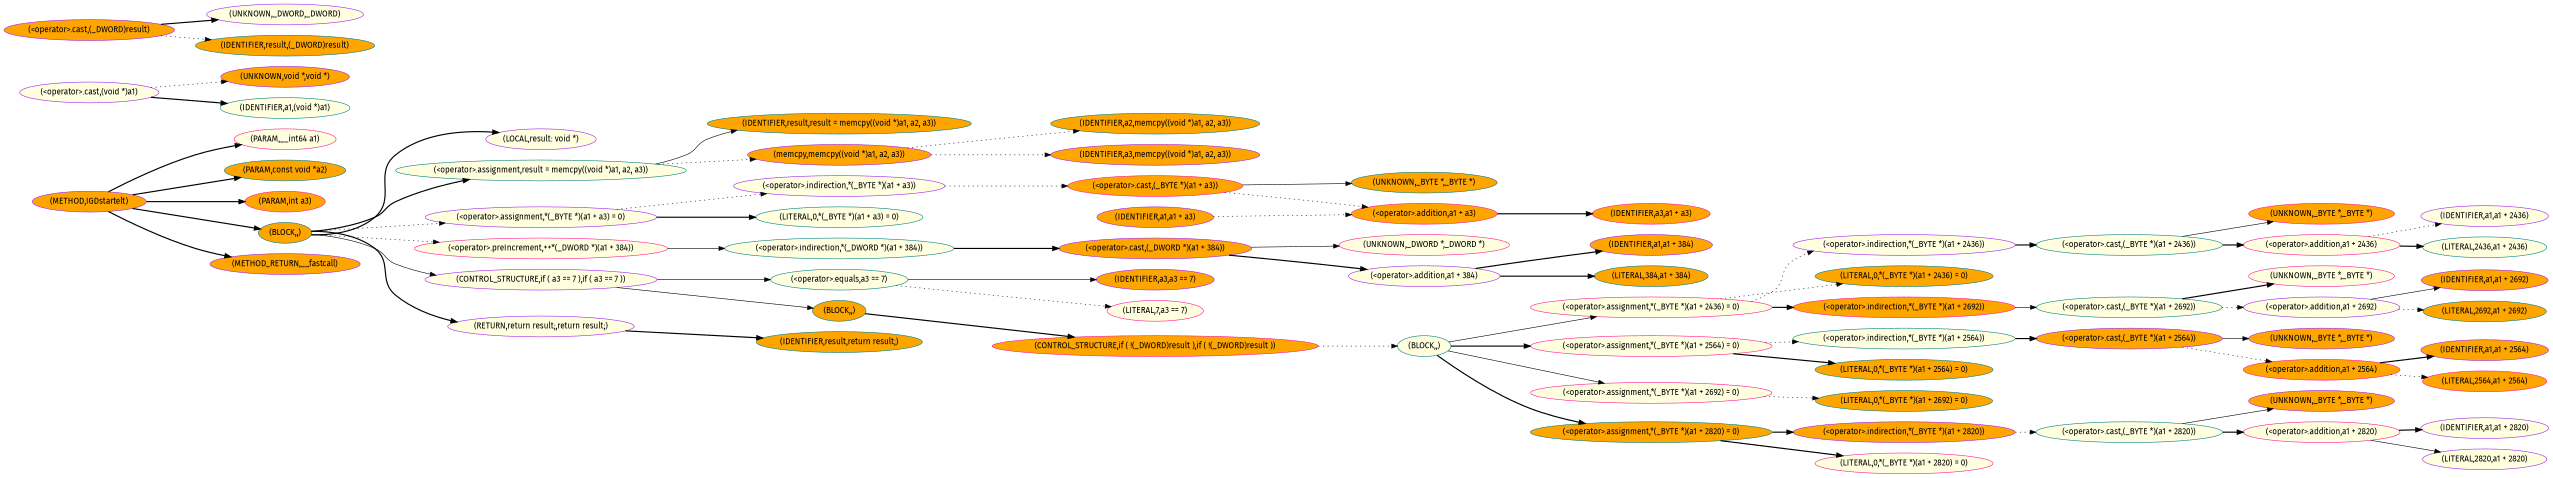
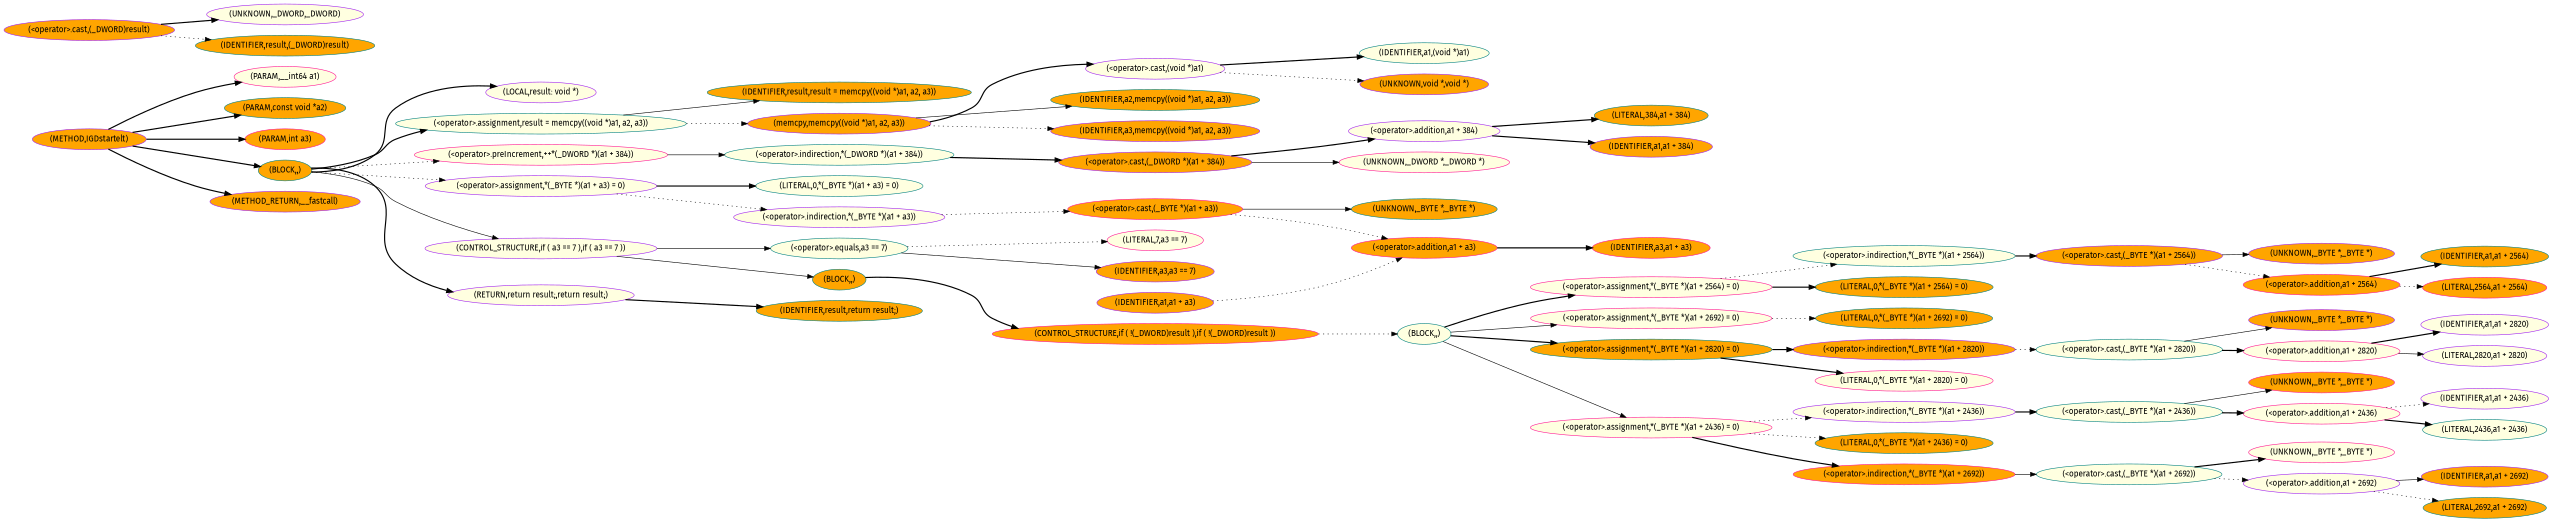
edge "(memcpy,memcpy((void *)a1, a2, a3))" -> "(<operator>.cast,(void *)a1)": added
edge "(memcpy,memcpy((void *)a1, a2, a3))" -> "(IDENTIFIER,a2,memcpy((void *)a1, a2, a3))": style dotted -> solid
node "(IDENTIFIER,a1,a1 + 2564)": color purple -> teal
